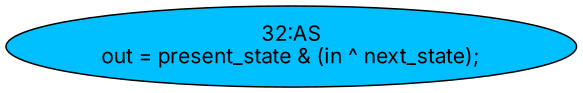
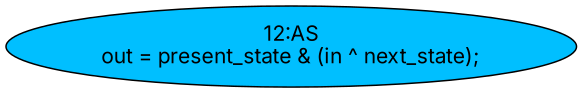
node "32:AS out = present_state & (in ^ next_state);": label "32:AS out = present_state & (in ^ next_state);" -> "12:AS out = present_state & (in ^ next_state);"
